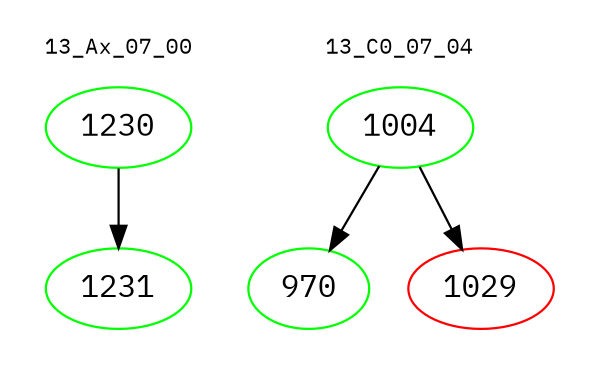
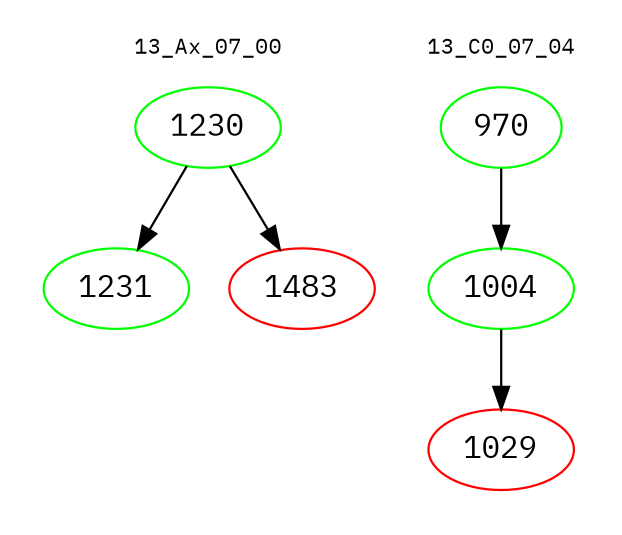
edge "1004" -> "970": reversed
node "1483": added
